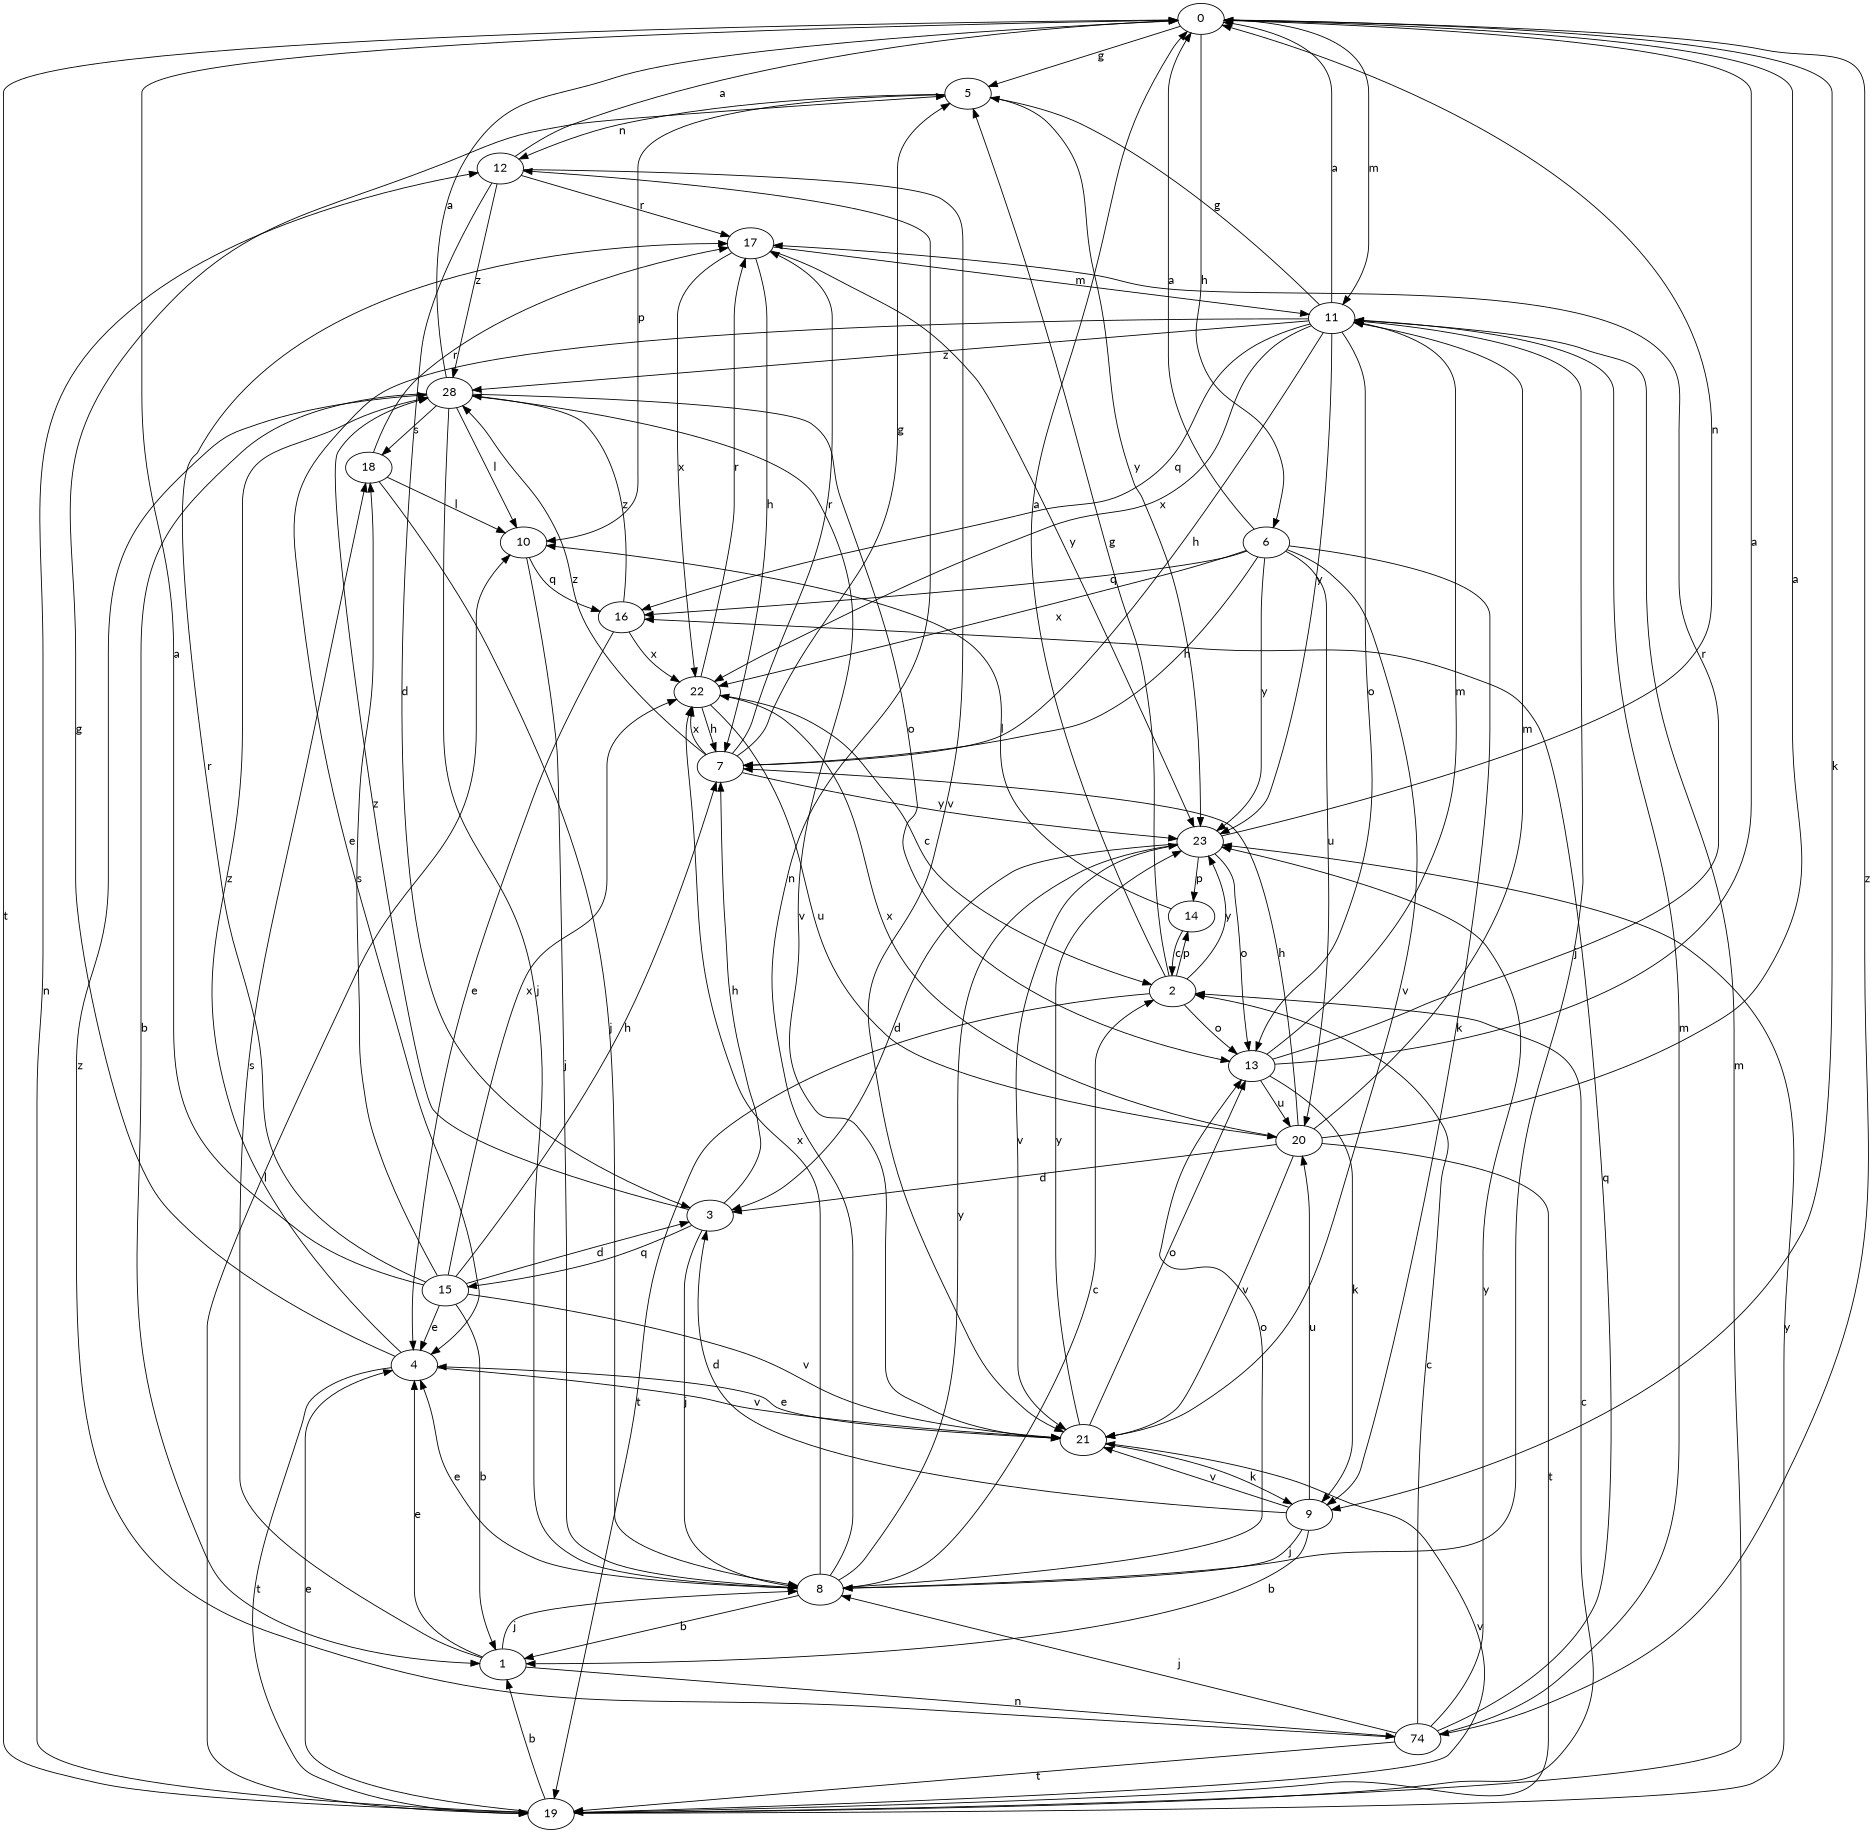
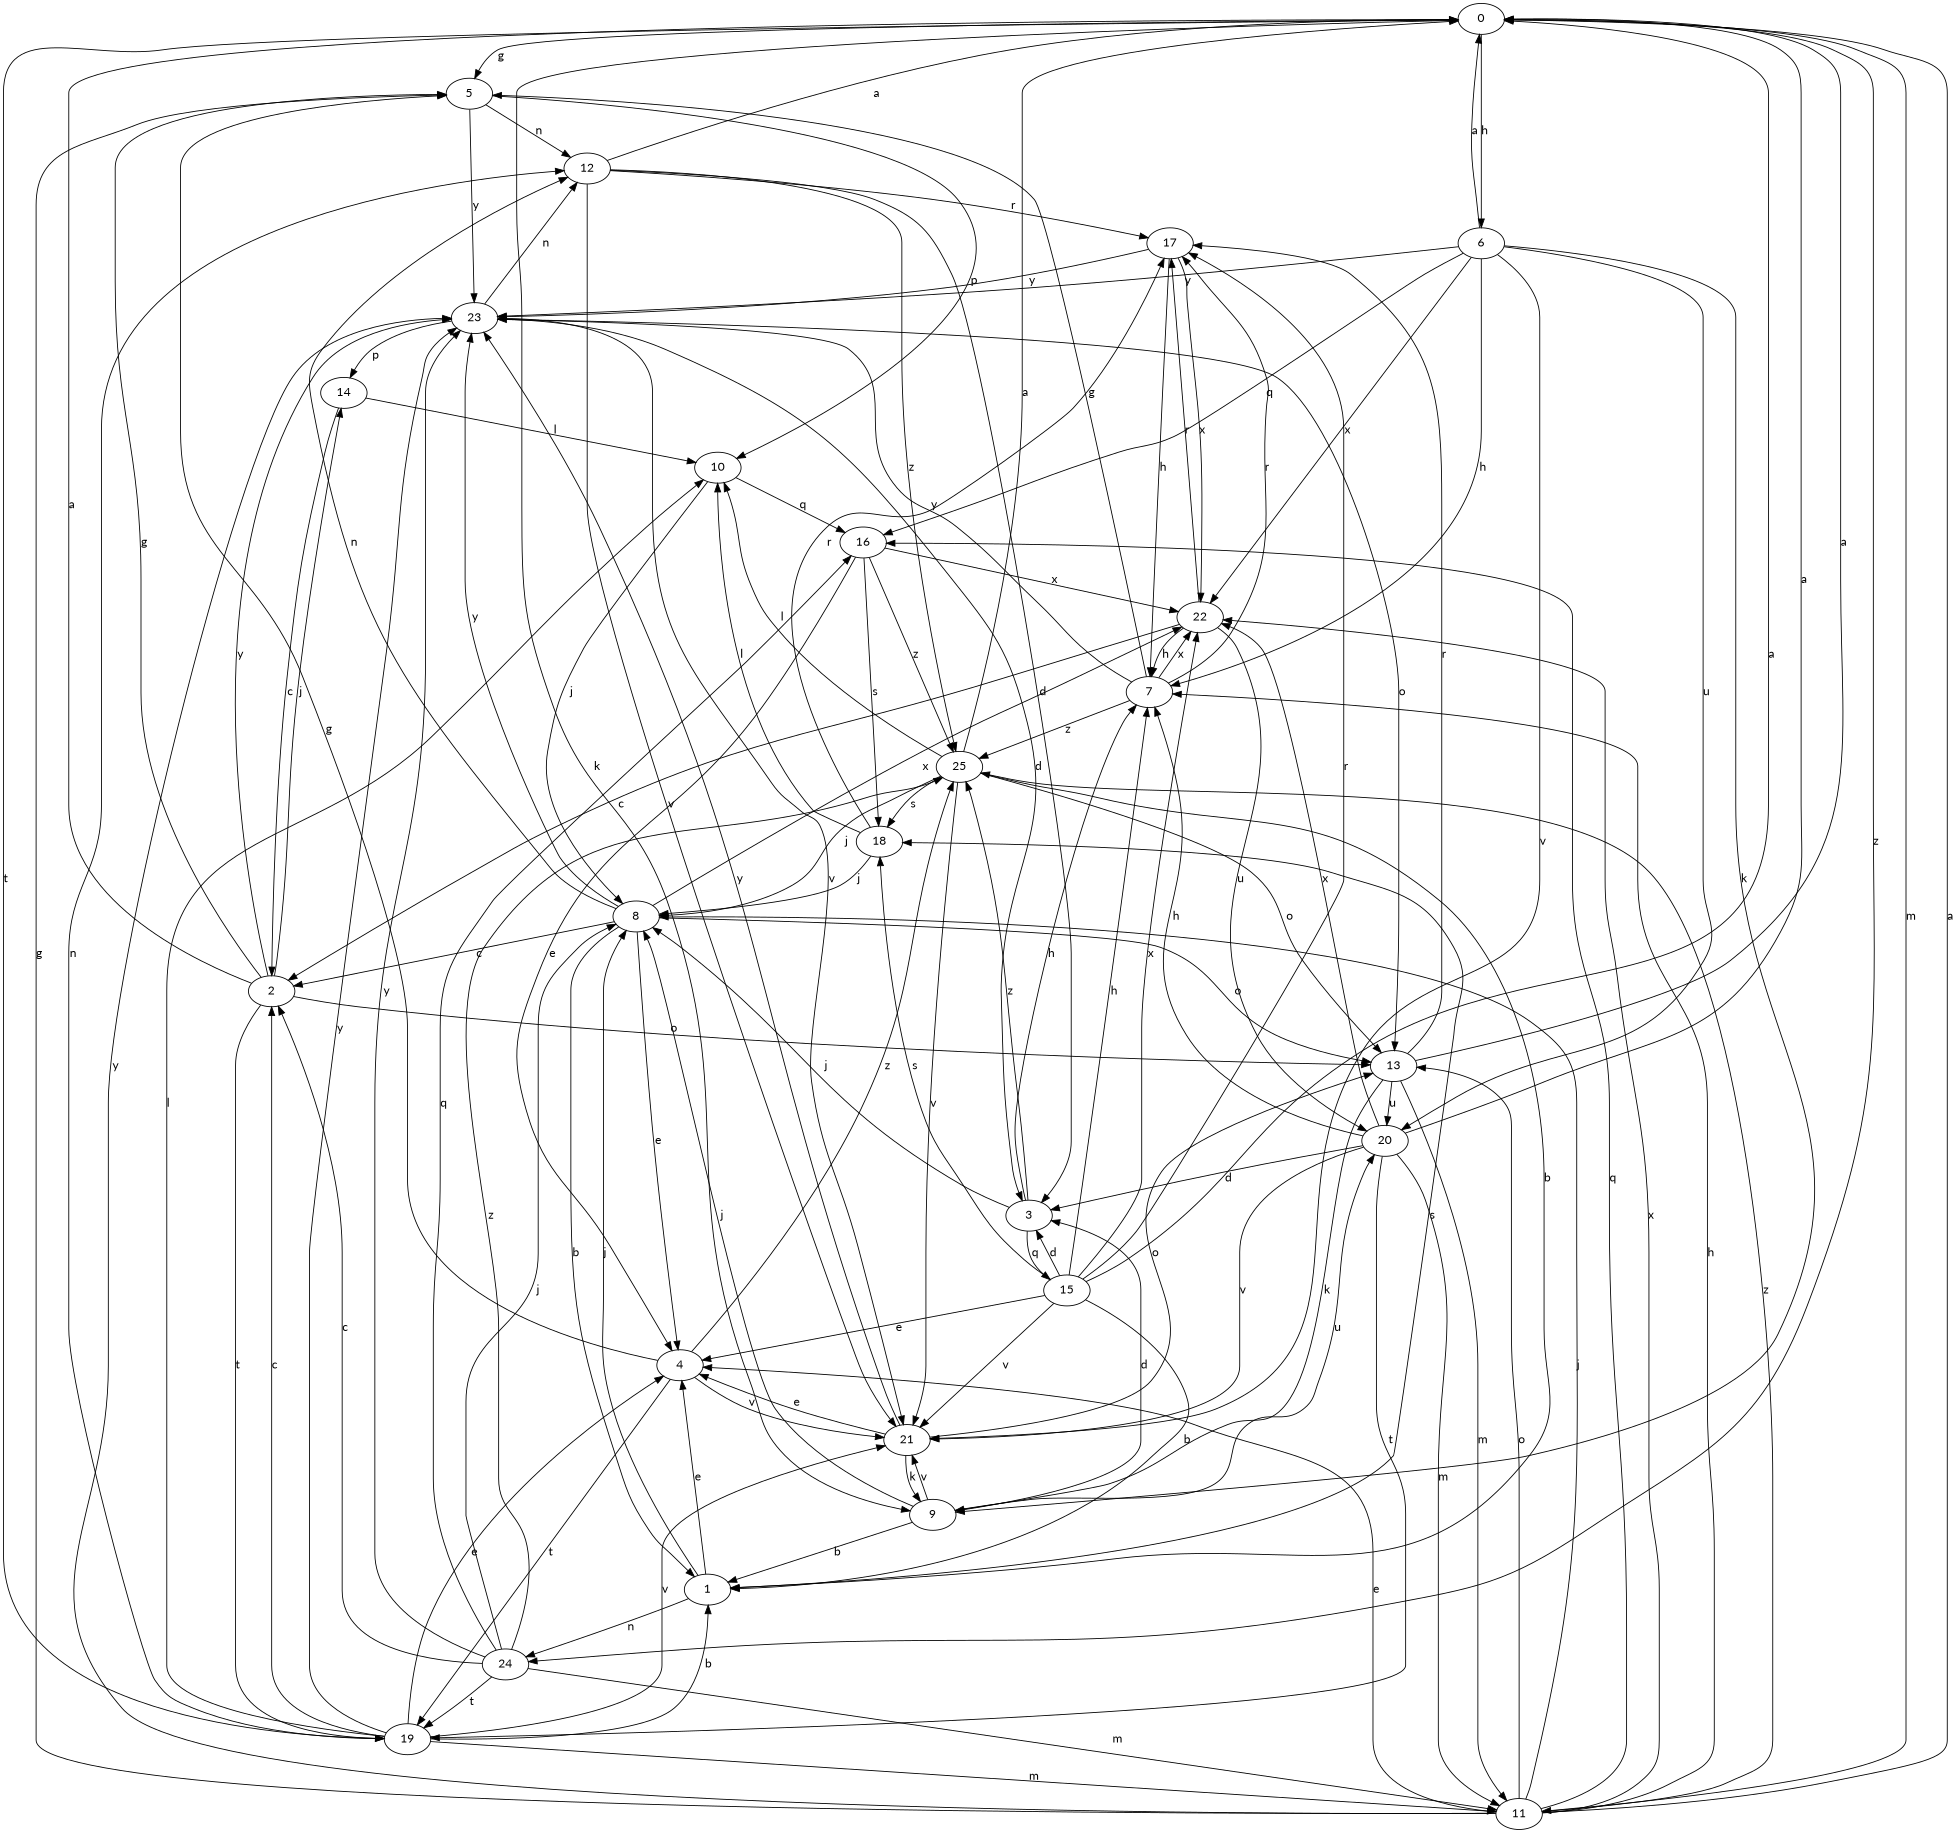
edge "17" -> "11": removed, label "m"
node "28": label "28" -> "25"
edge "23" -> "0": now "23" -> "12"
edge "16" -> "18": added, label "s"
edge "2" -> "14": label "p" -> "j"
node "74": label "74" -> "24"
